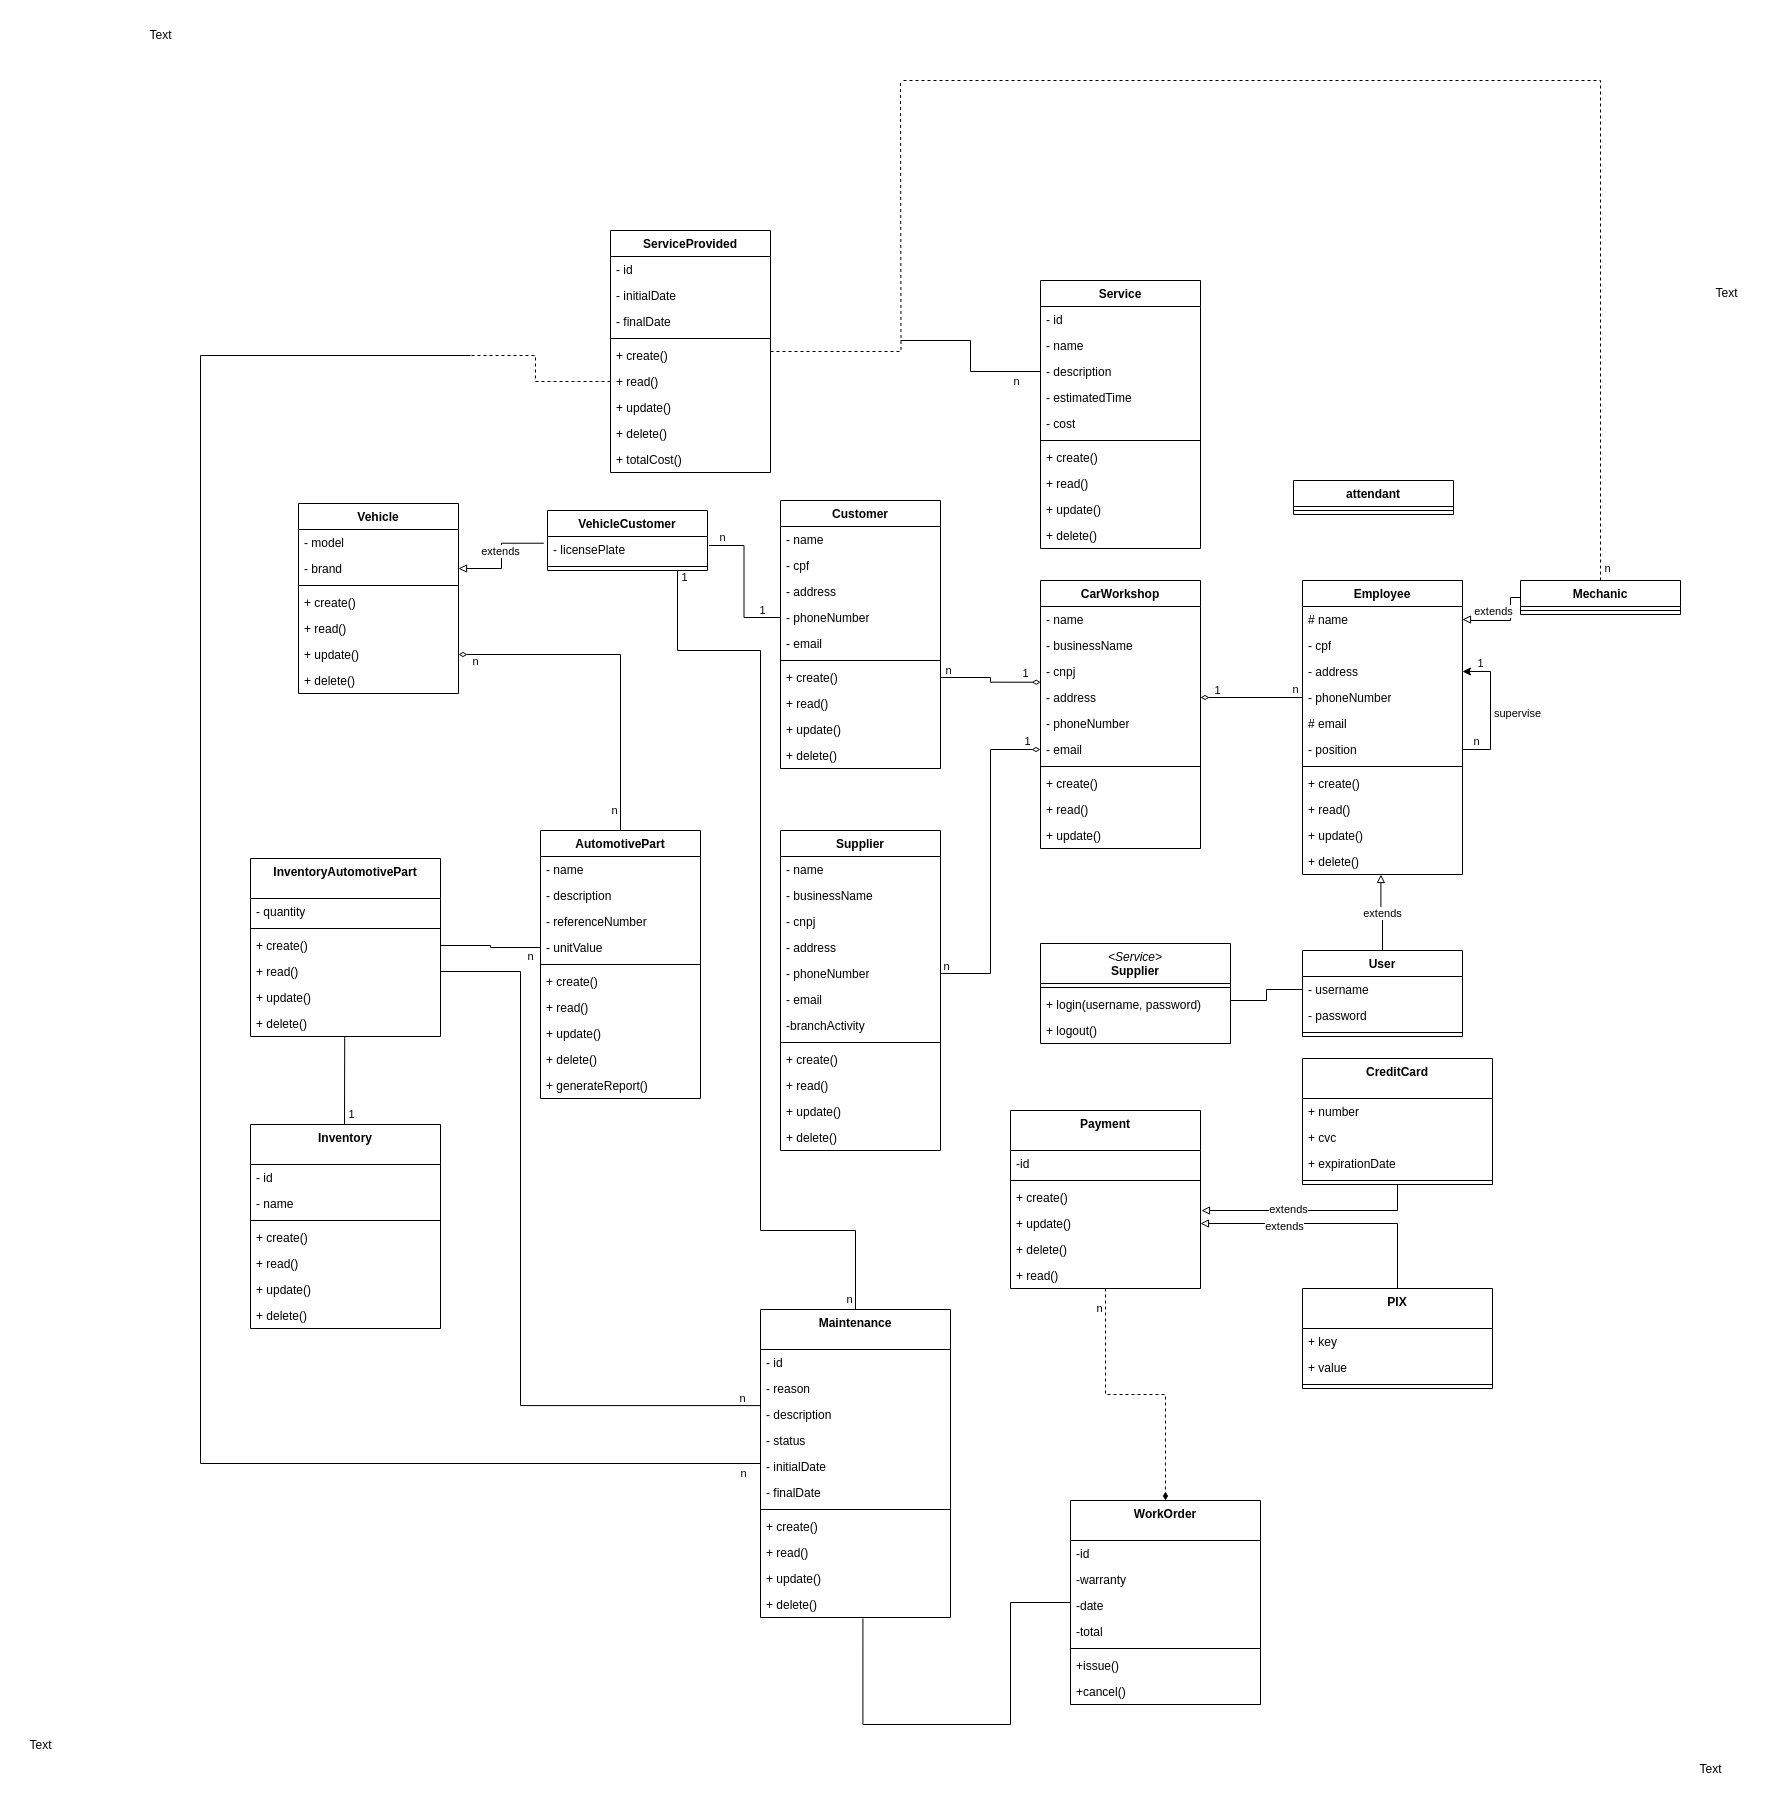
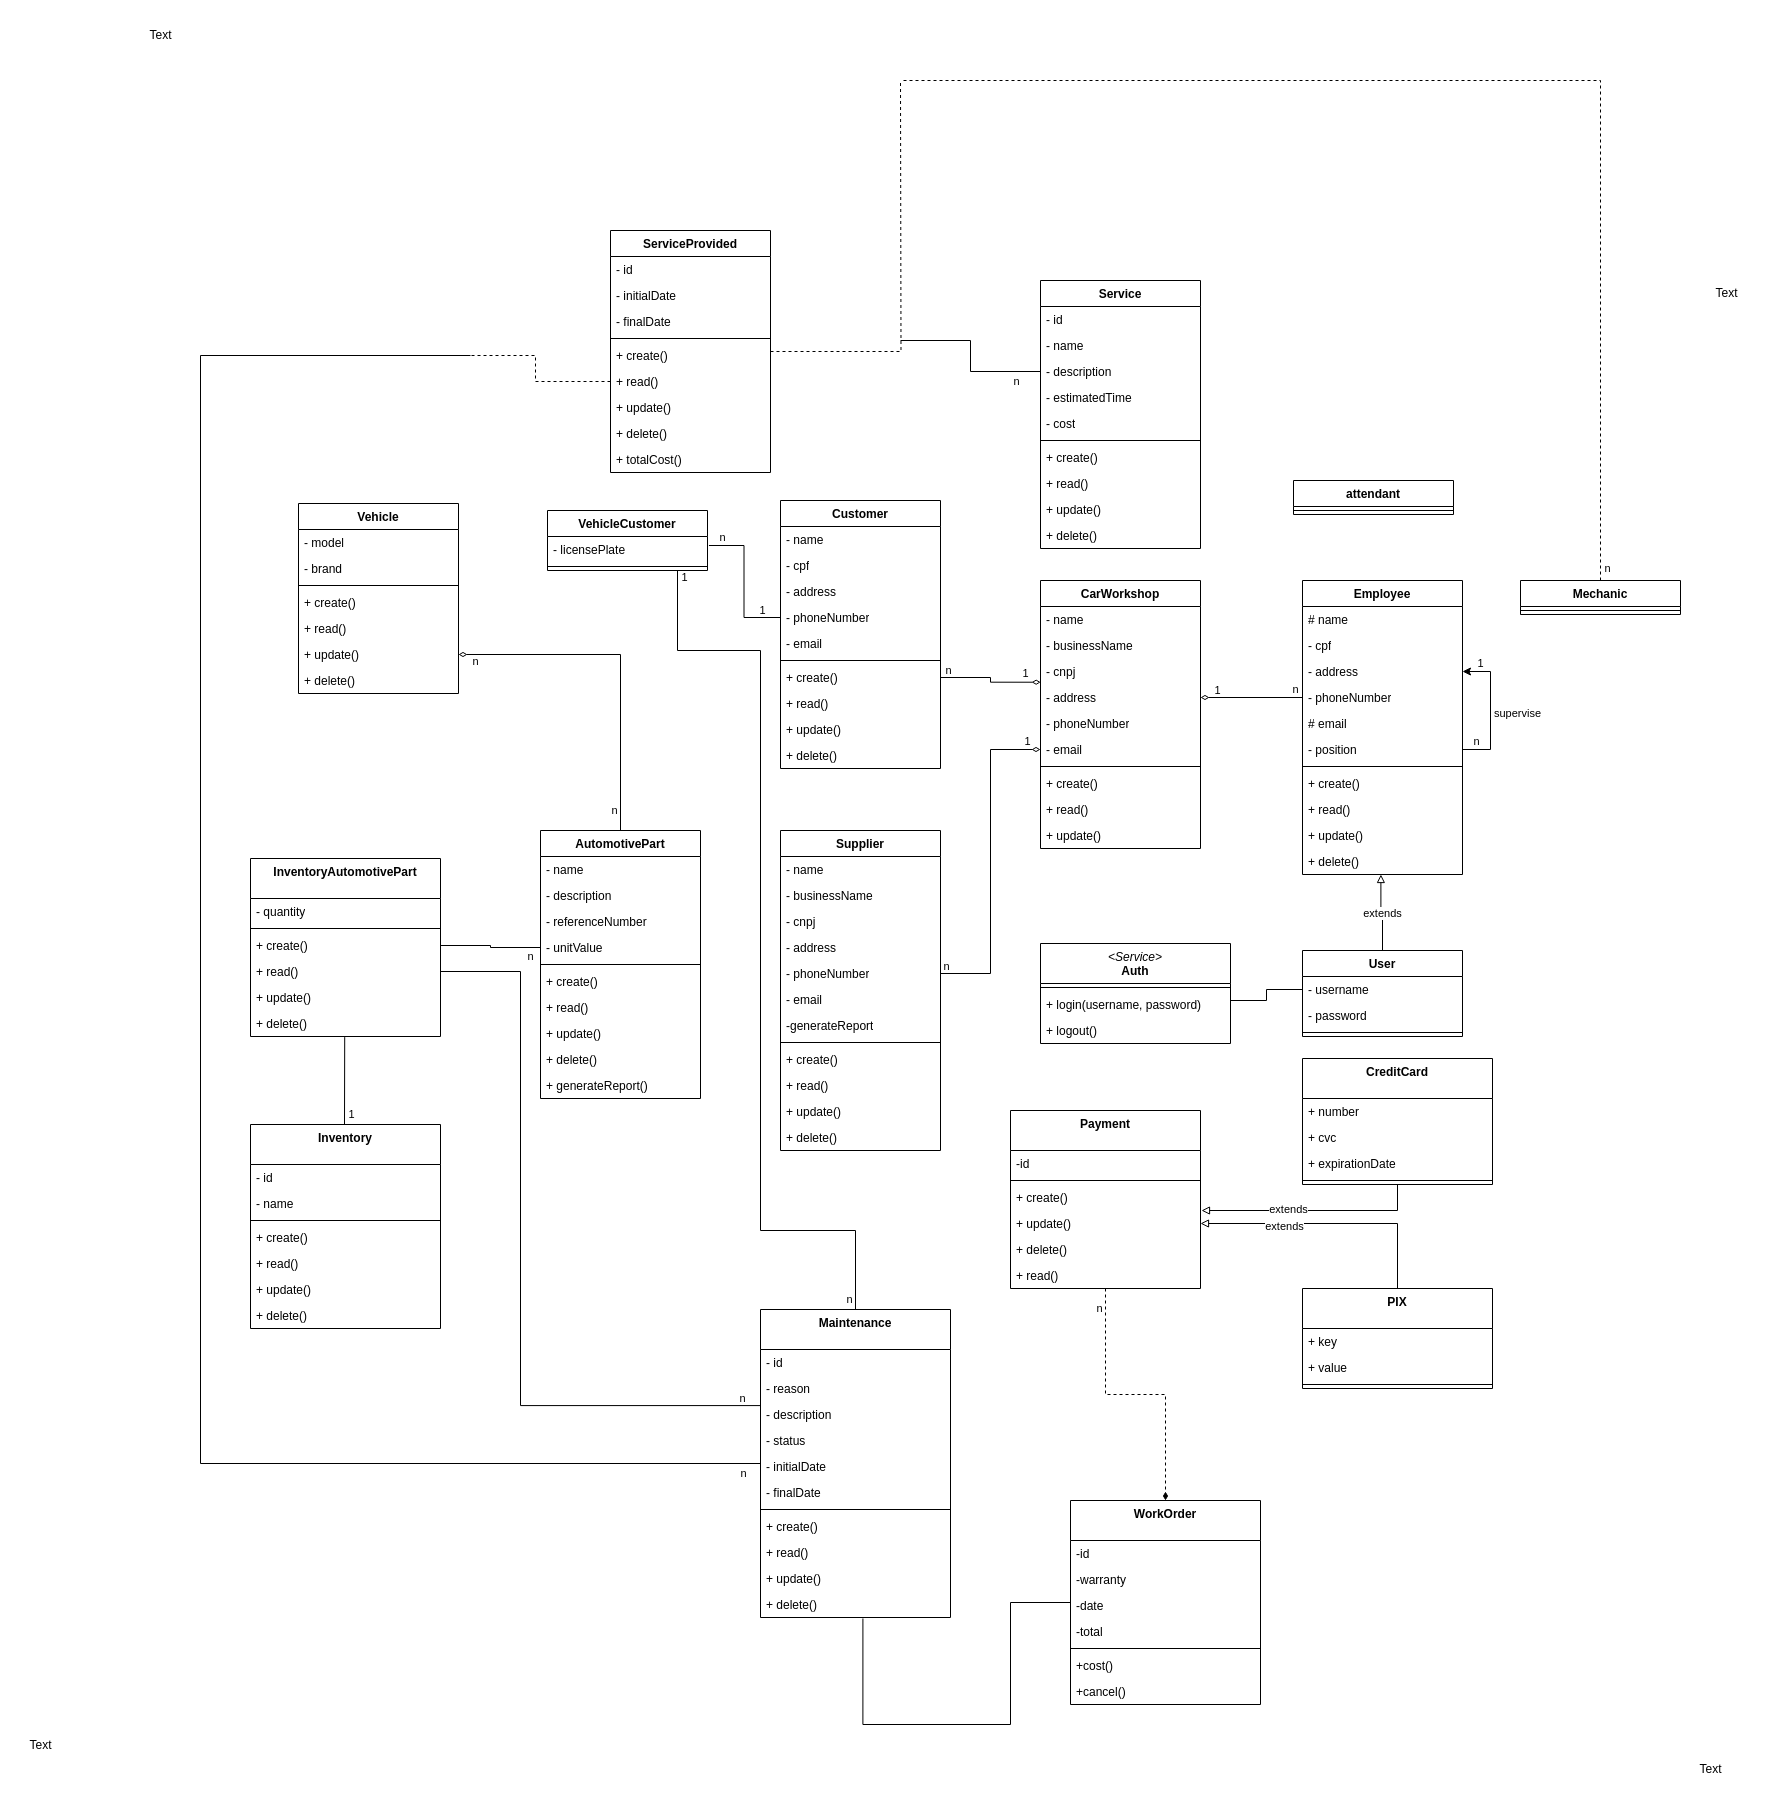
edge "- licensePlate" -> "- brand": removed, label "extends"
edge "Mechanic" -> "# name": removed, label "extends"
node "<Service> Supplier": label "<Service> Supplier" -> "<Service> Auth"
node "-branchActivity": label "-branchActivity" -> "-generateReport"
node "+issue()": label "+issue()" -> "+cost()"
